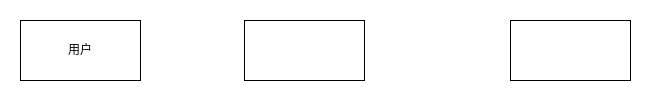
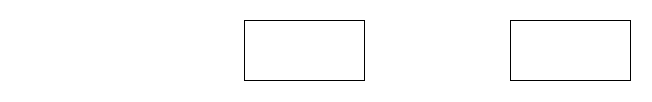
node "用户": removed
